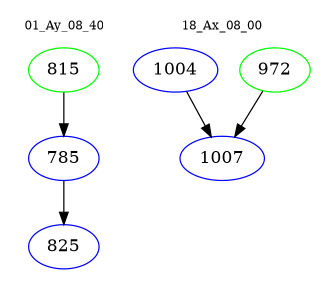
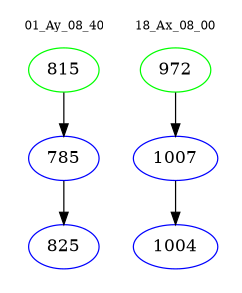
edge "1004" -> "1007": reversed
